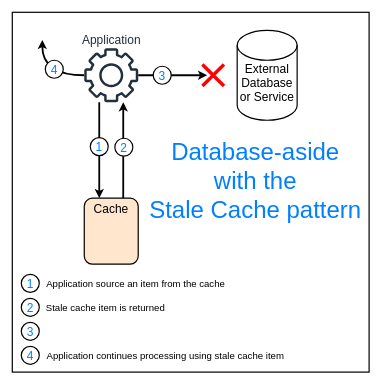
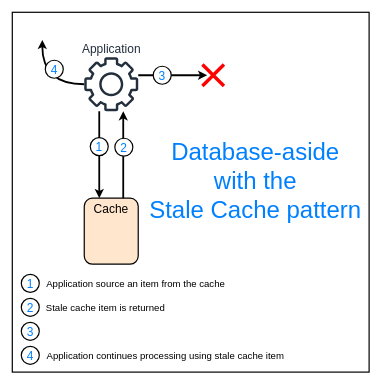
node "Application": moved (111, 75) -> (111, 84)
node "External Database or Service": removed
